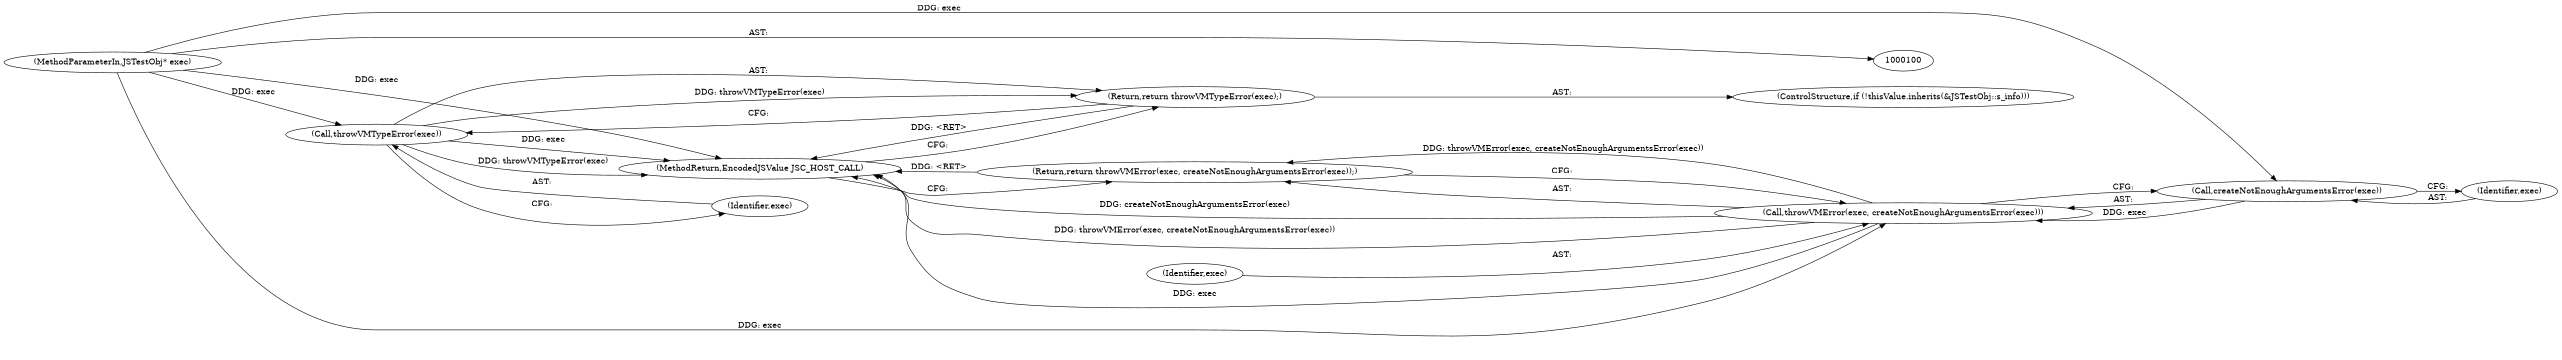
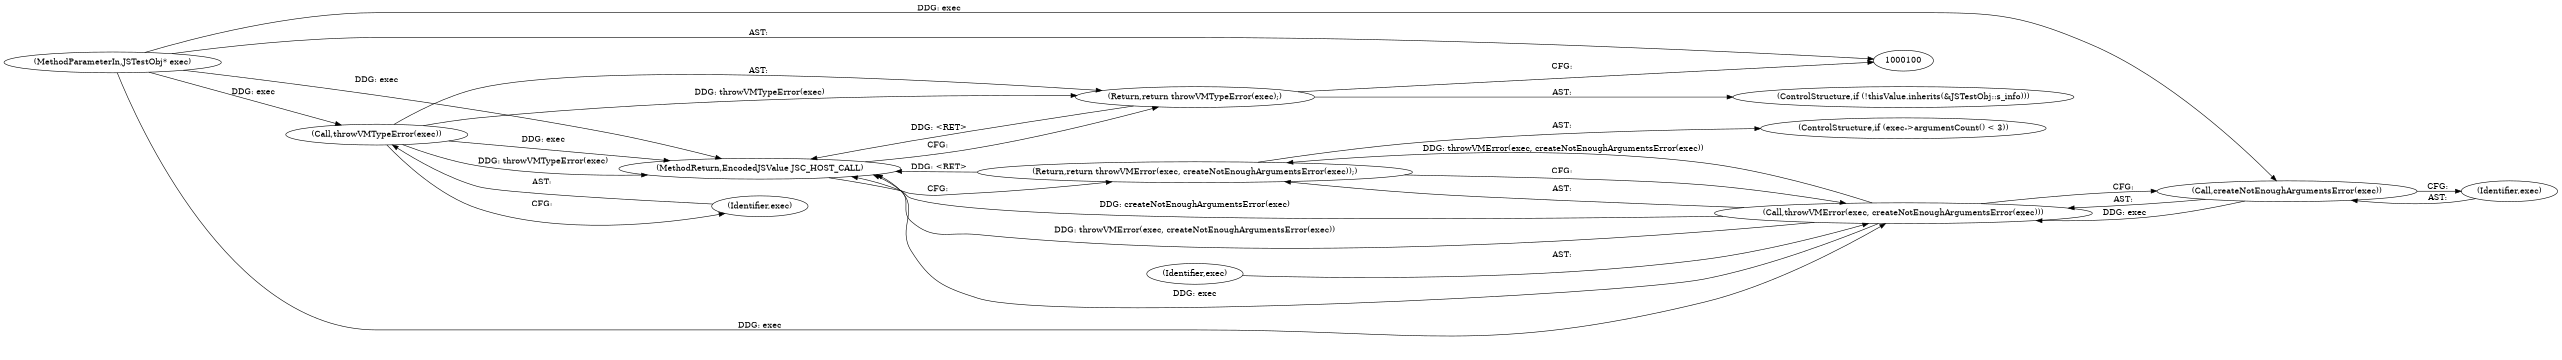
edge "(Return,return throwVMTypeError(exec);)" -> "(Call,throwVMTypeError(exec))": now "(Return,return throwVMTypeError(exec);)" -> "1000100"
node "(ControlStructure,if (exec->argumentCount() < 3))": added
